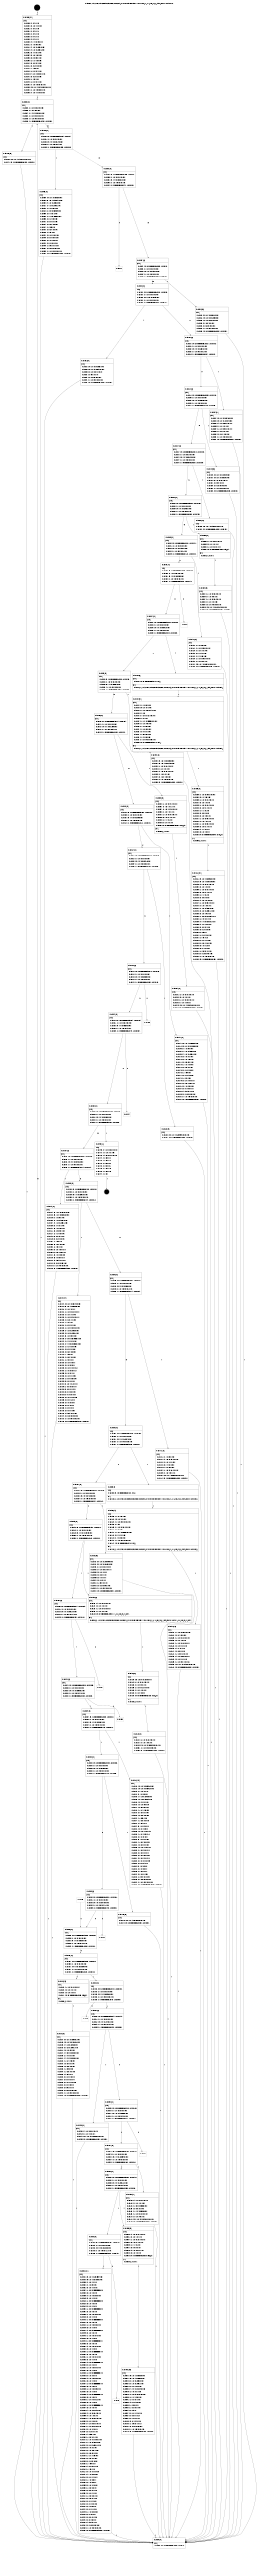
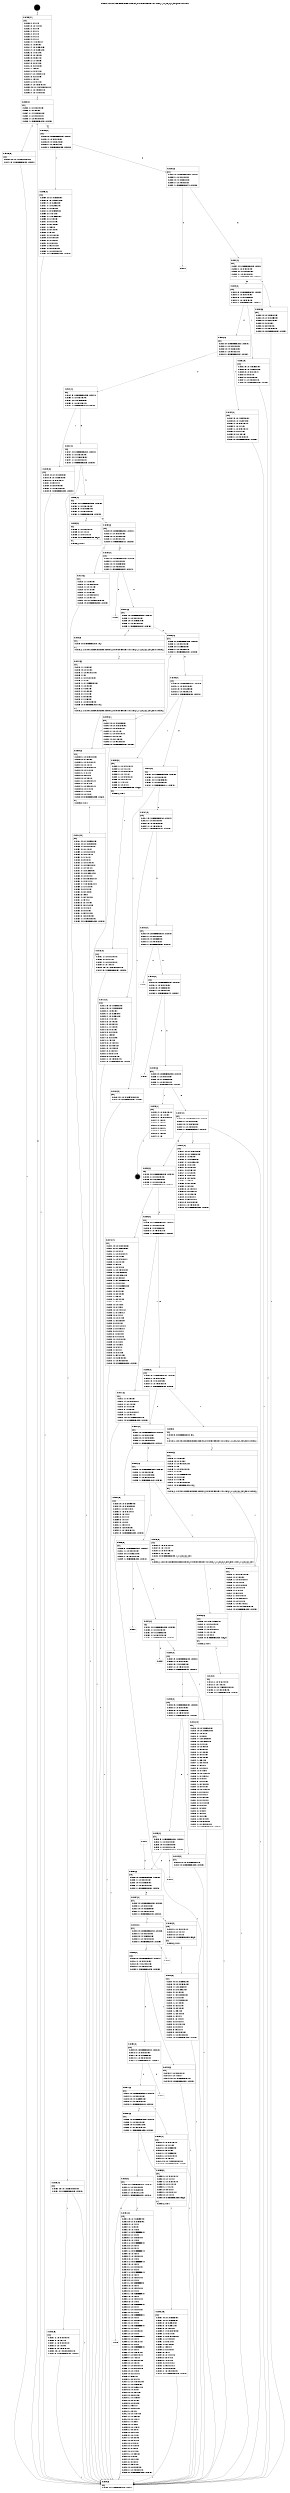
edge "0x40208e [19]" -> "0x4020a1 [30]": now "0x4023c8 [15]" -> "0x4020a1 [30]"
edge "0x402124 [86]" -> "0x4028e2 [5]": now "0x401bb7 [28]" -> "0x4028e2 [5]"
